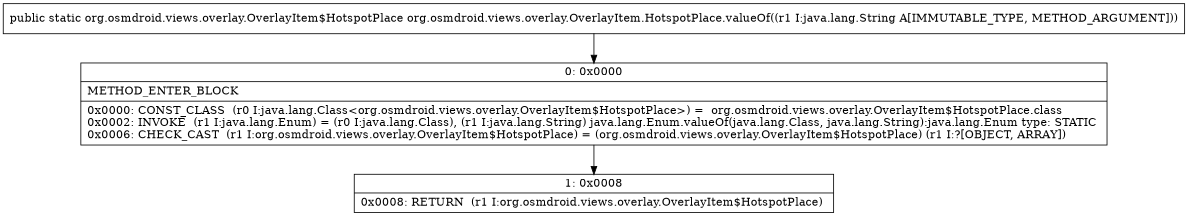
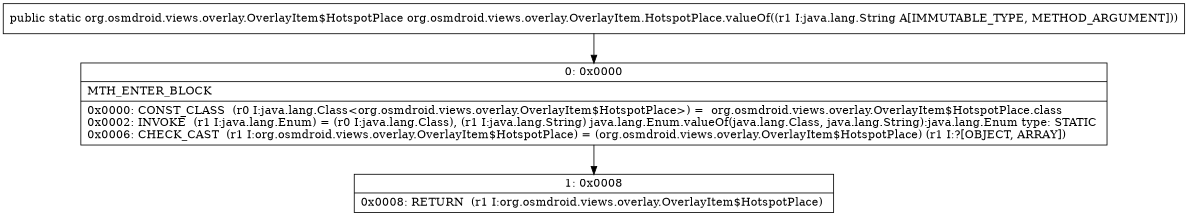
node "0: 0x0000": text "METHOD_ENTER_BLOCK" -> "MTH_ENTER_BLOCK"
